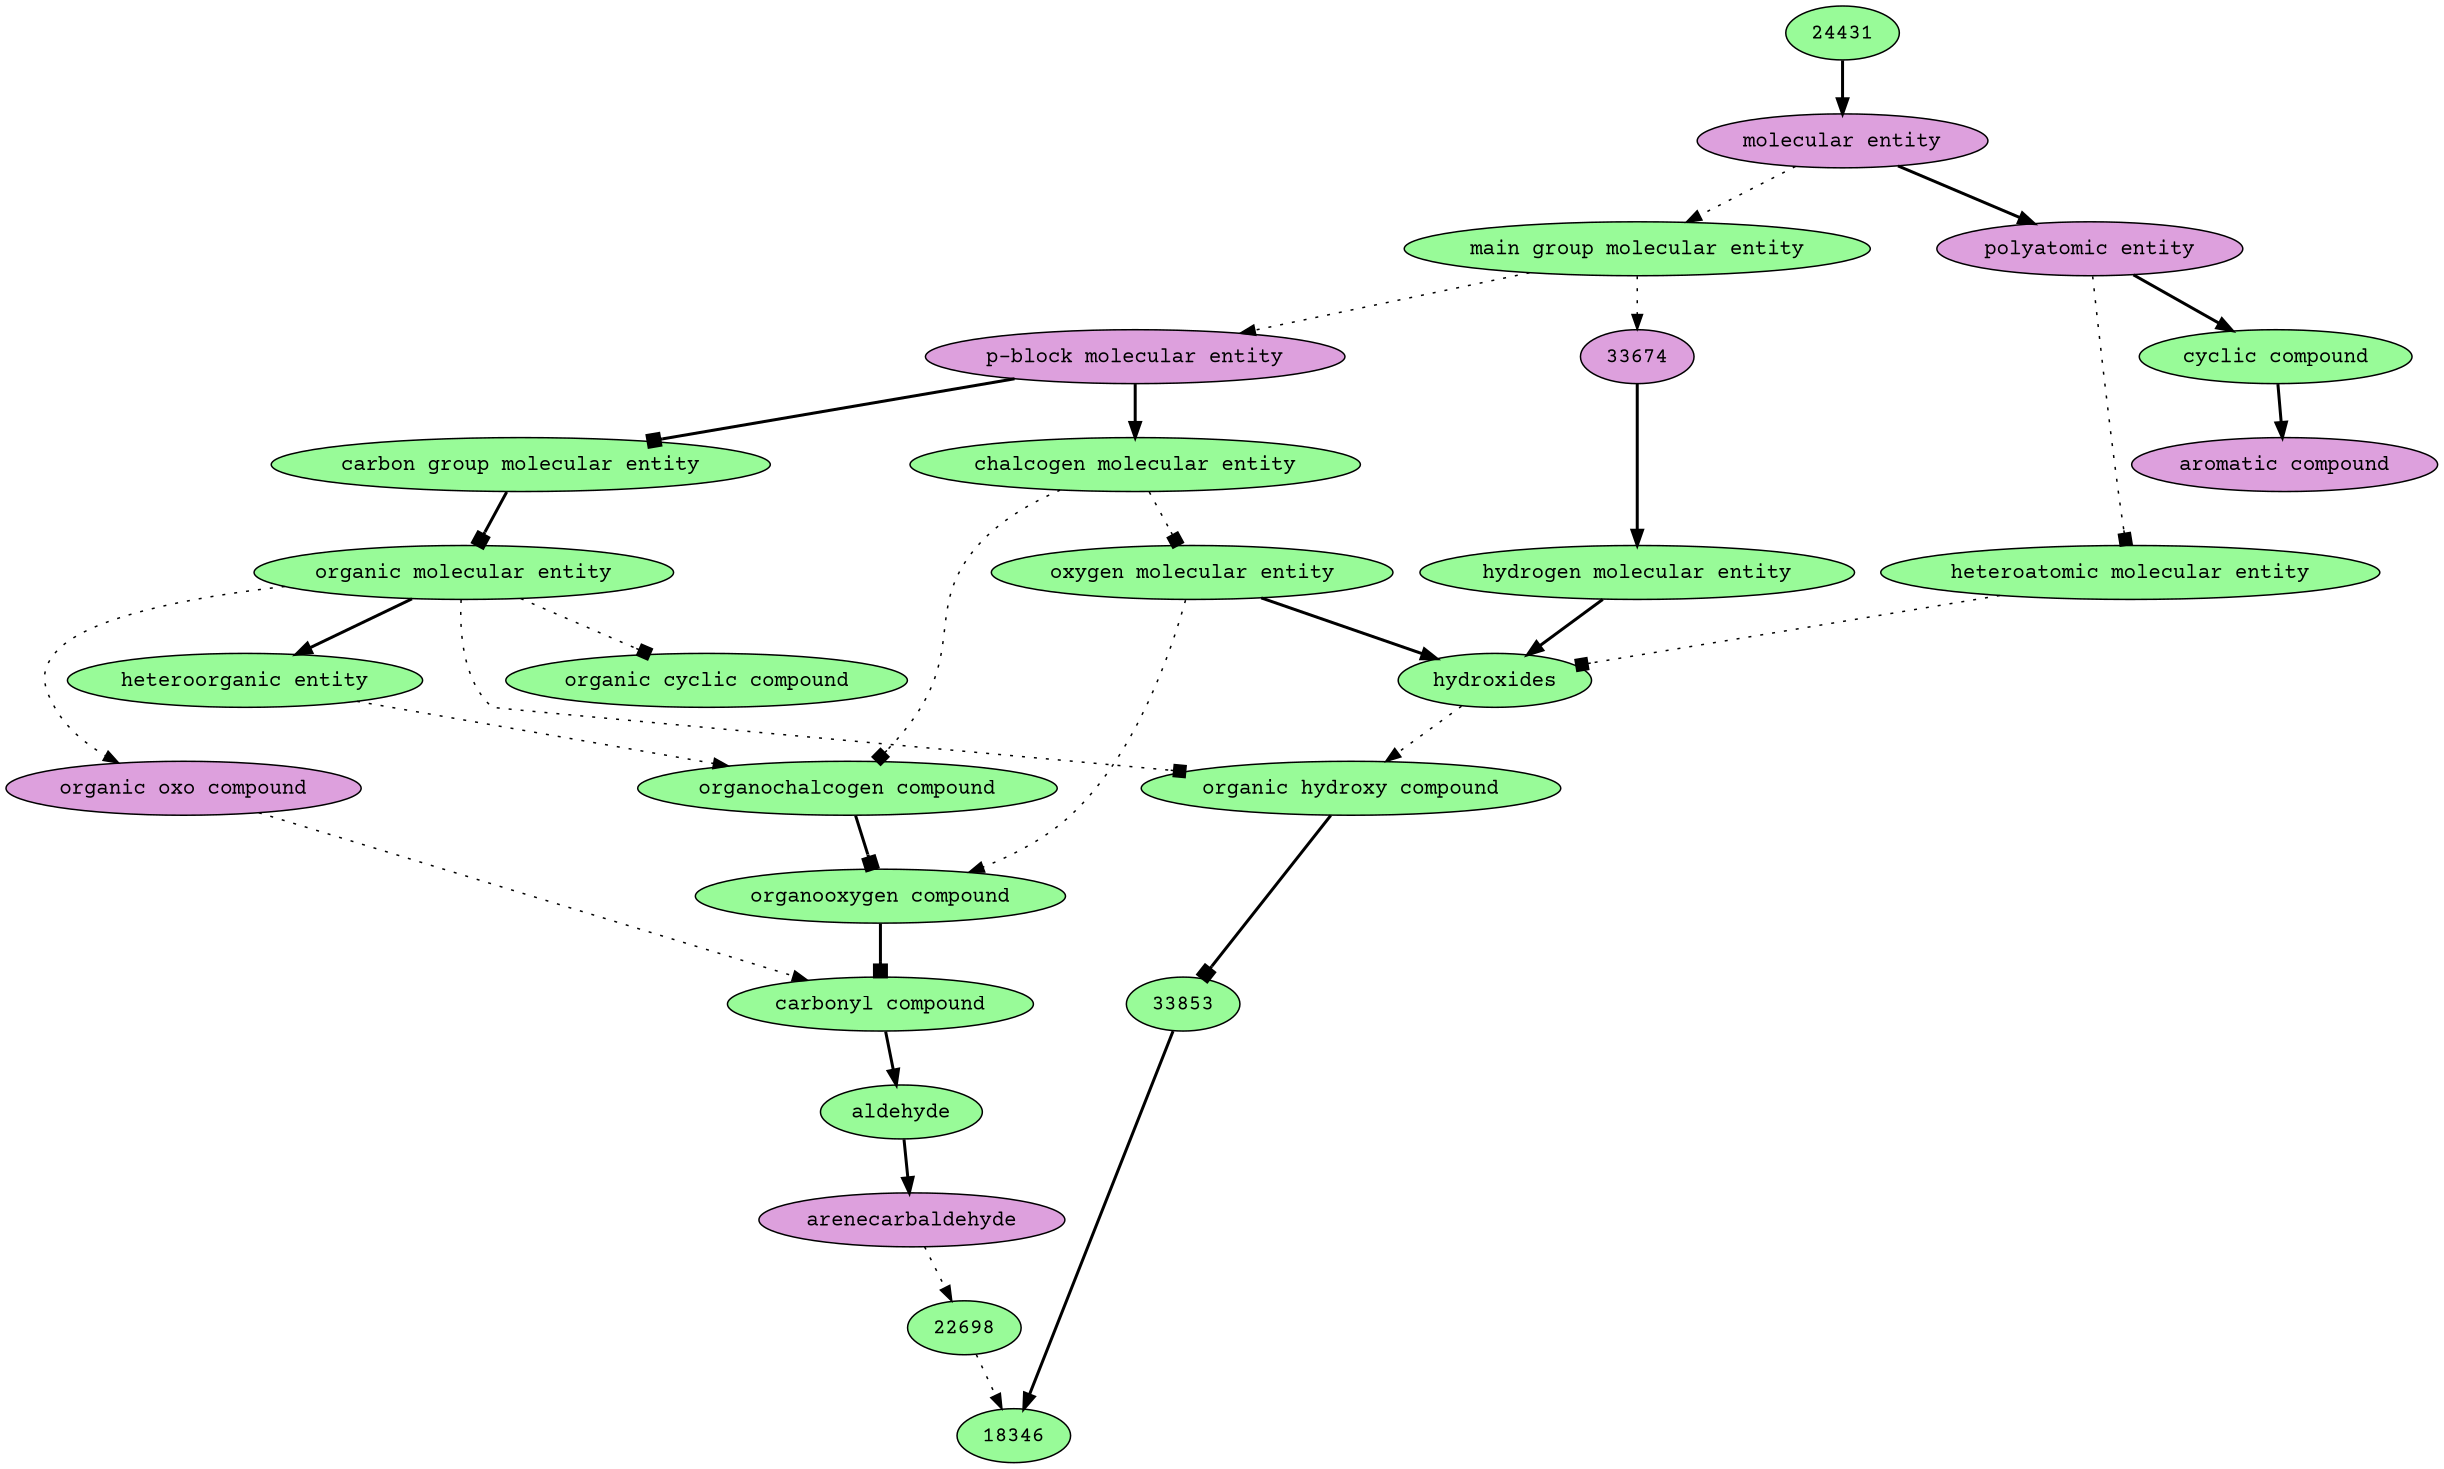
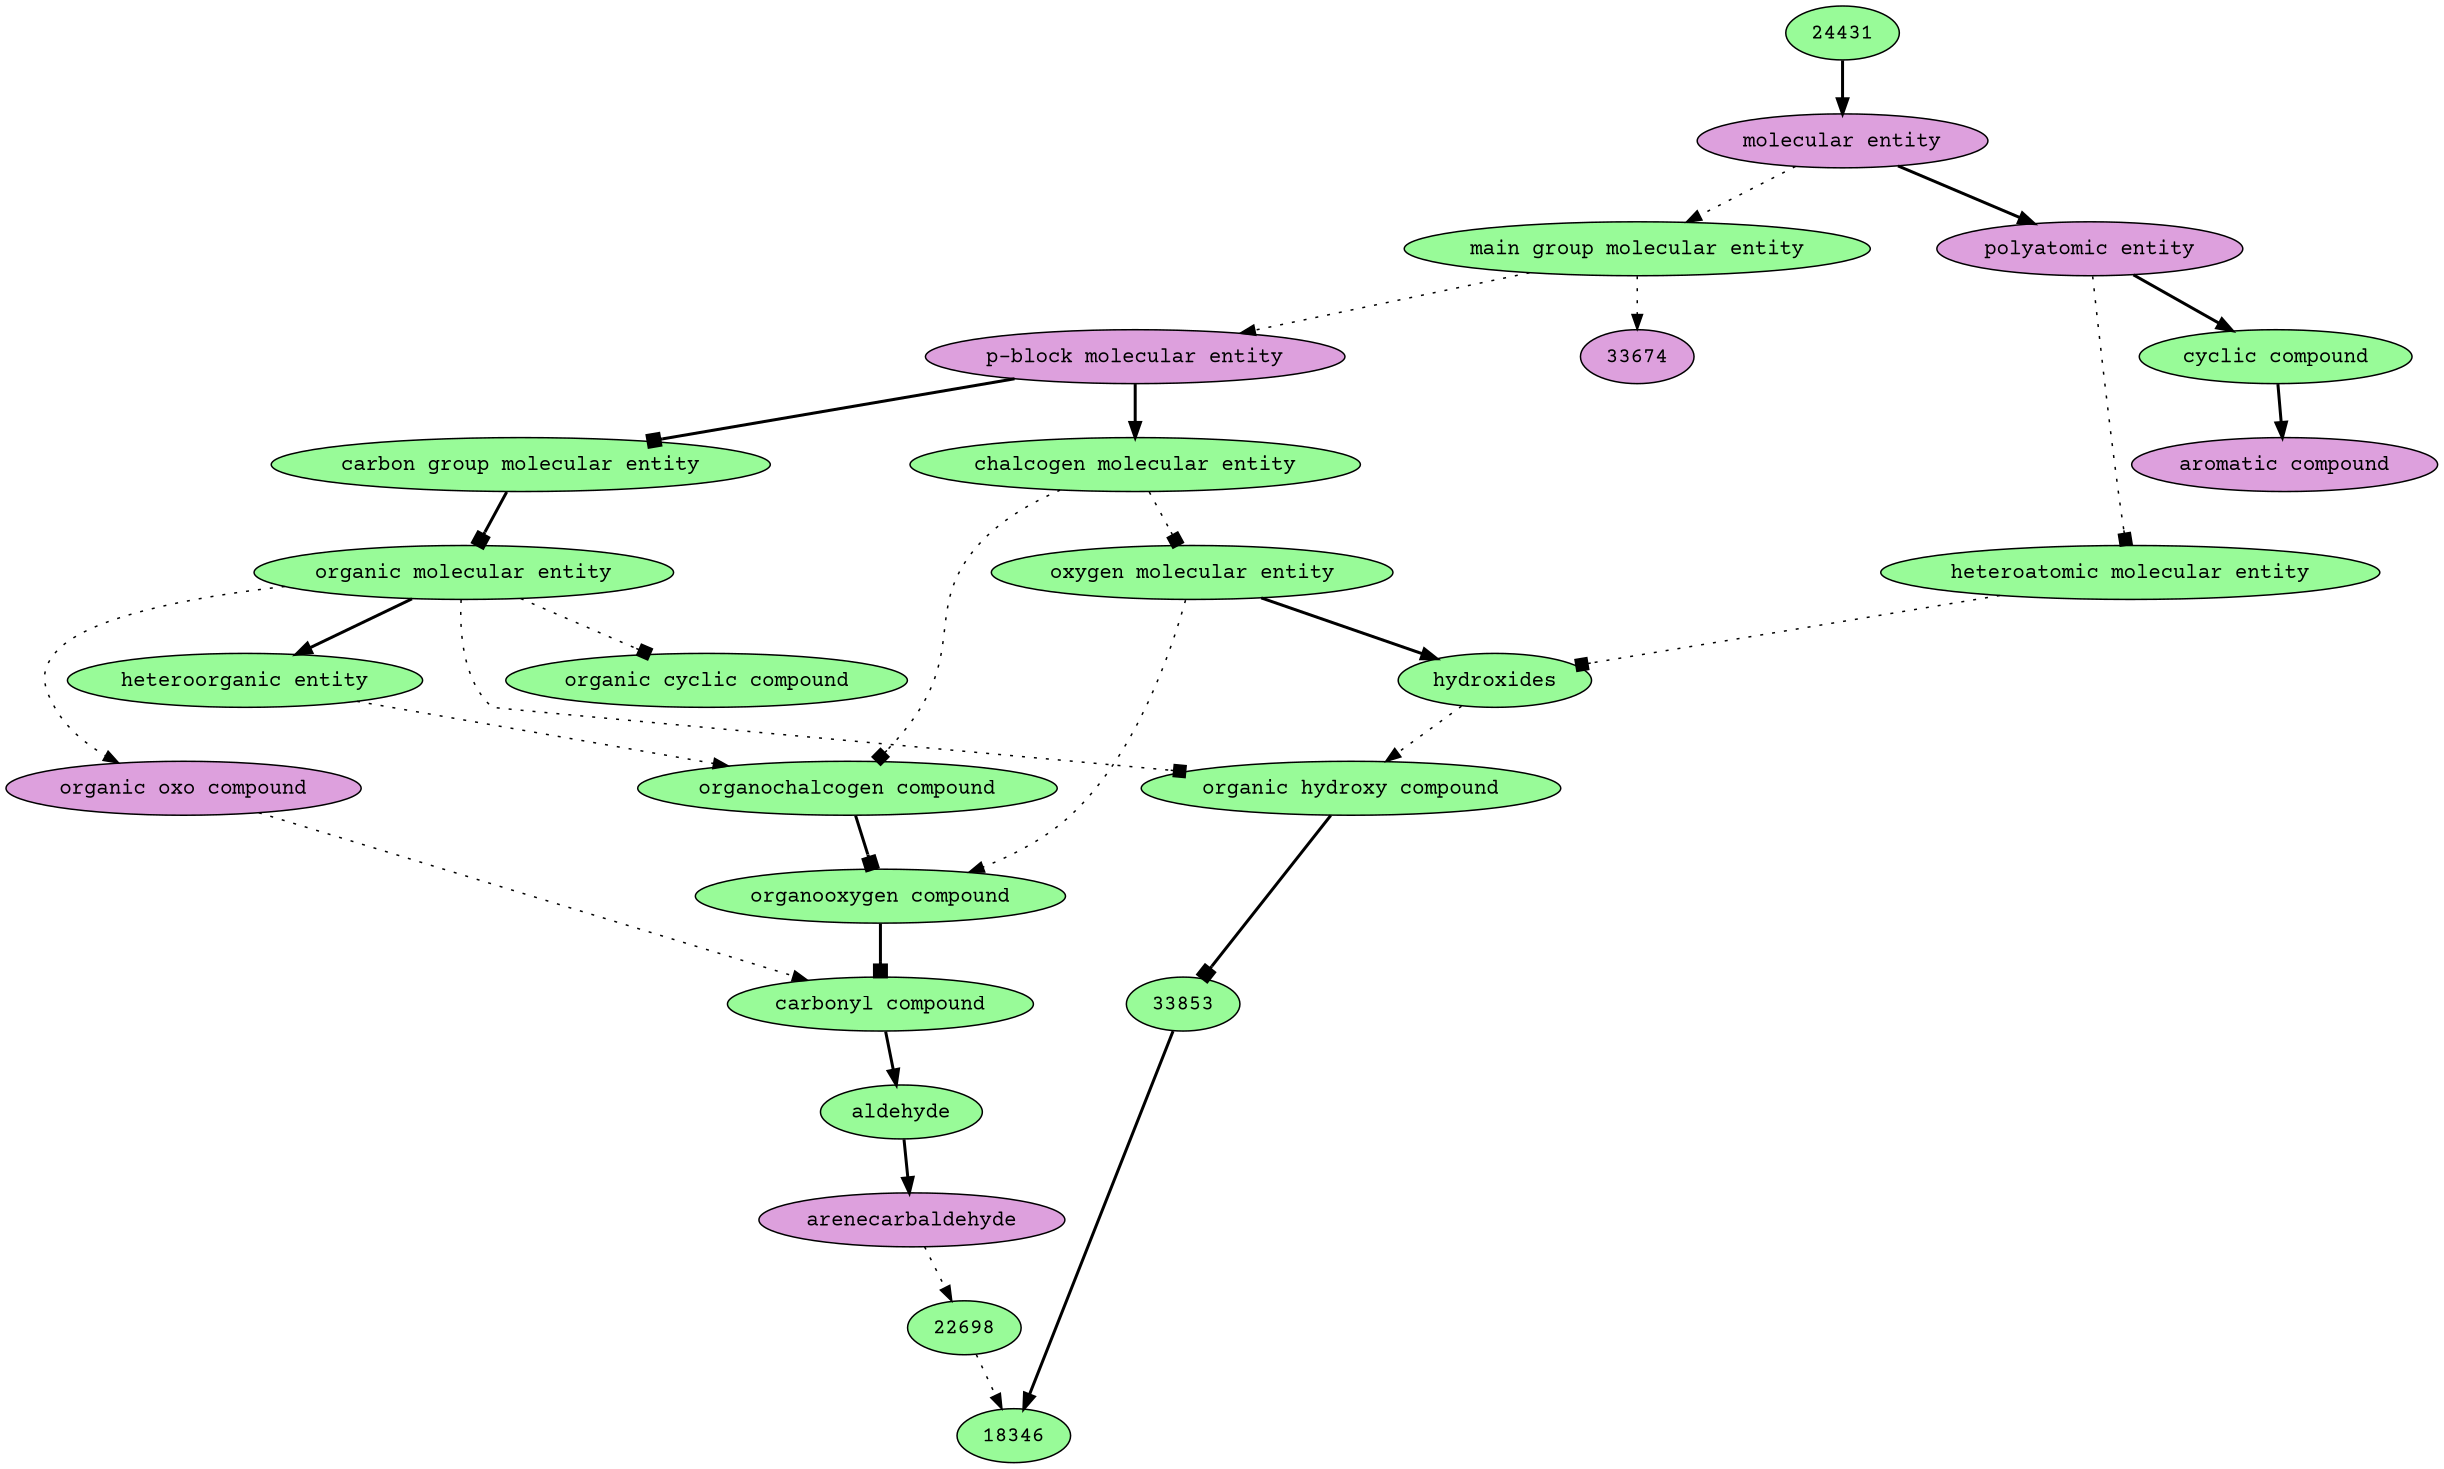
node "hydrogen molecular entity": removed
